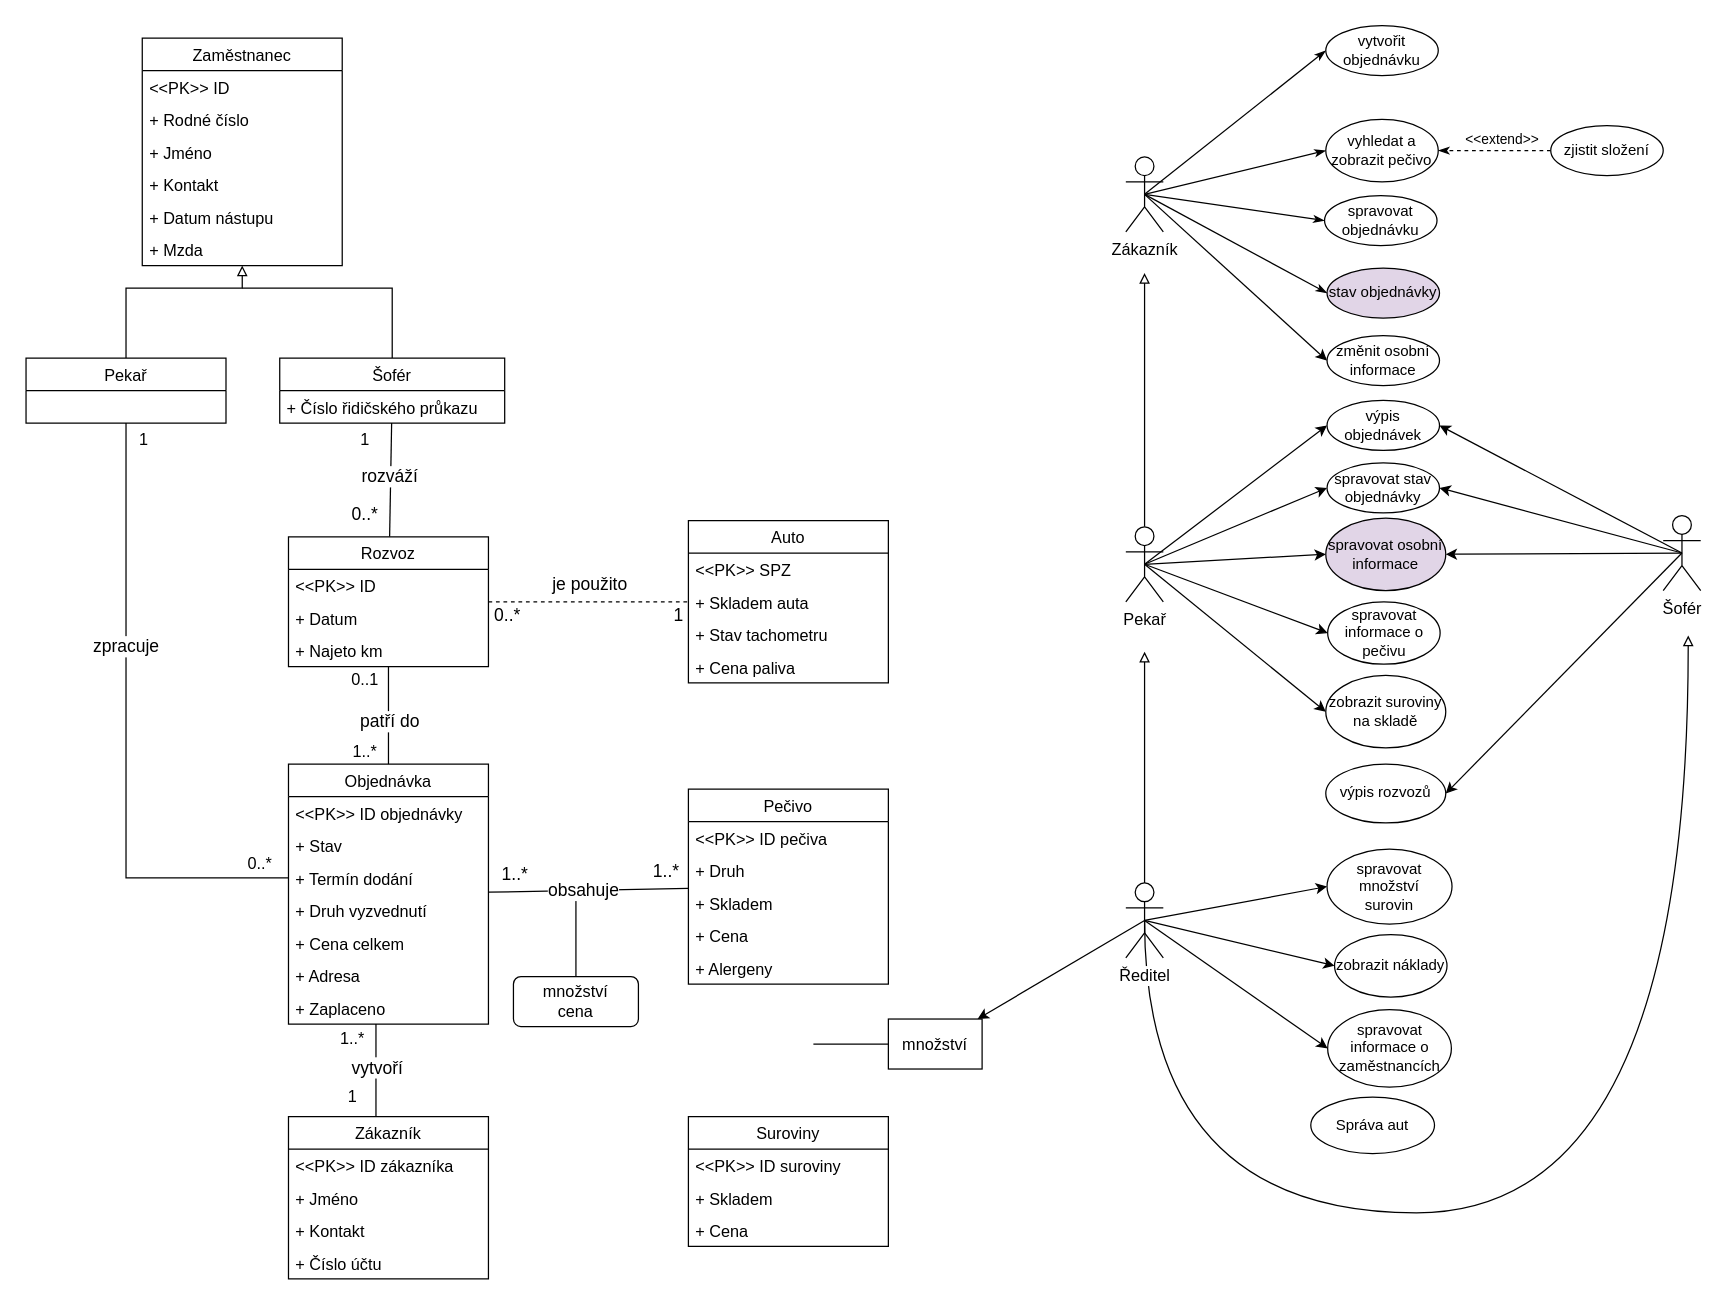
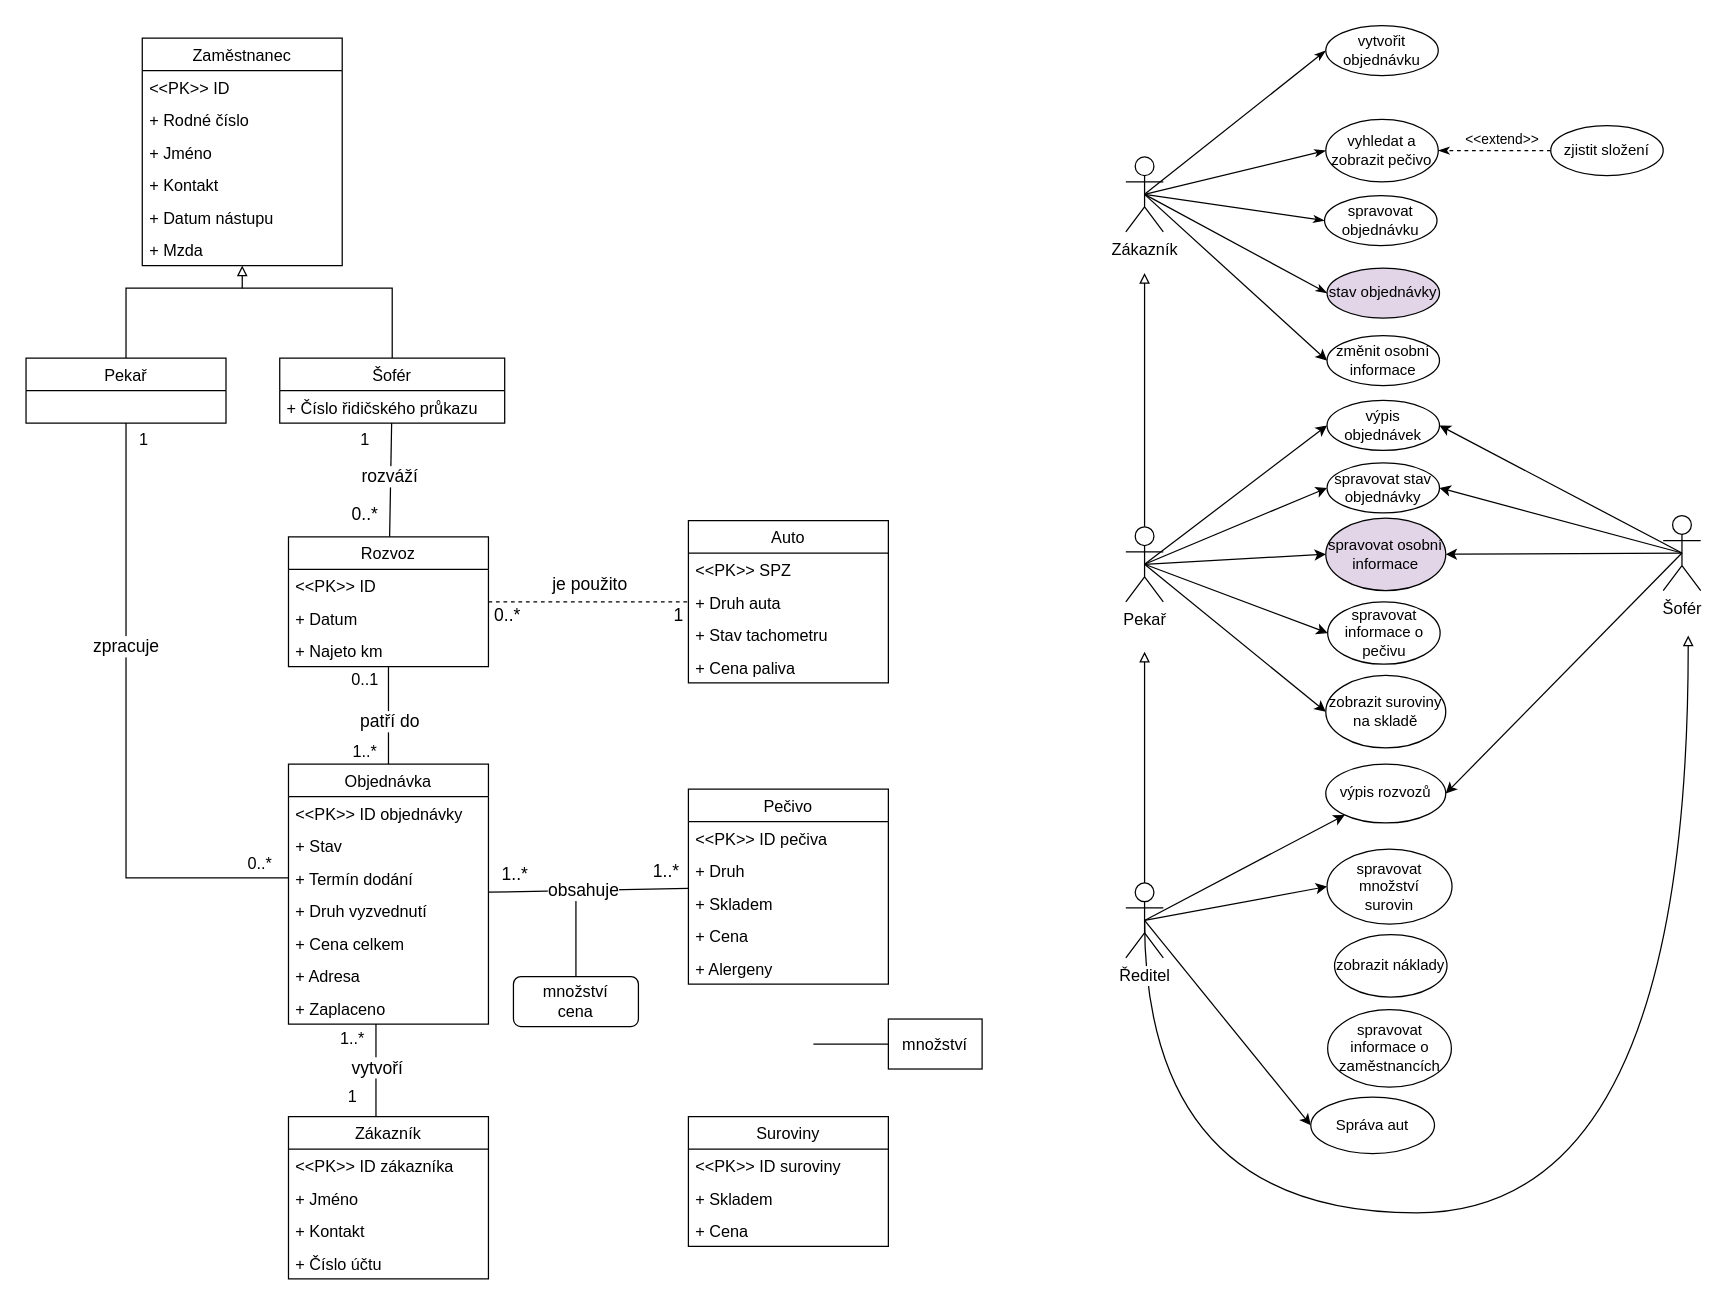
node "+ Skladem auta": label "+ Skladem auta" -> "+ Druh auta"
edge "Ředitel" -> "zobrazit náklady": now "Ředitel" -> "výpis rozvozů"
edge "Ředitel" -> "množství": now "Ředitel" -> "Správa aut"
edge "Ředitel" -> "spravovat informace o zaměstnancích": removed
